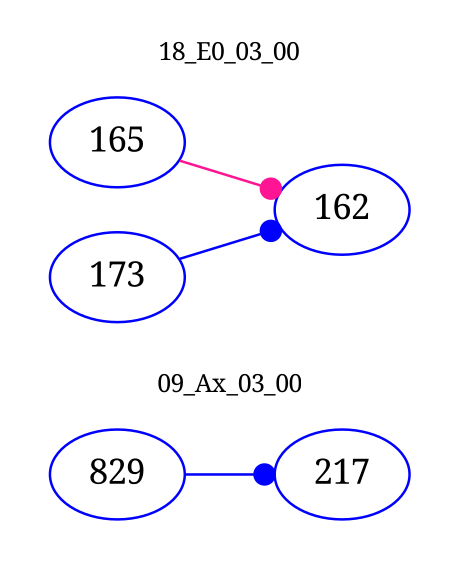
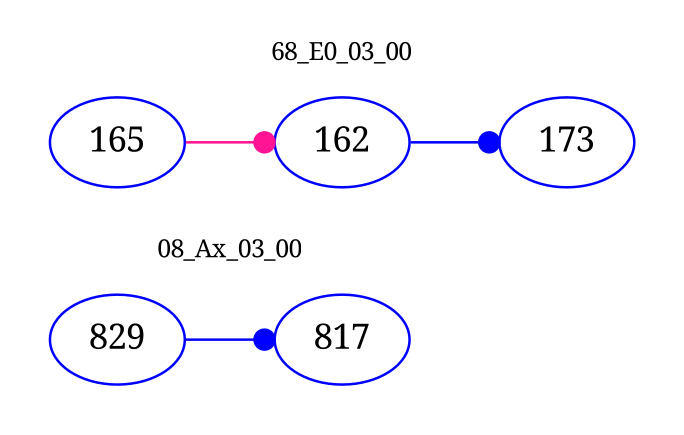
cluster "18_E0_03_00": label "18_E0_03_00" -> "68_E0_03_00"
edge "173" -> "162": reversed
cluster "09_Ax_03_00": label "09_Ax_03_00" -> "08_Ax_03_00"
node "217": label "217" -> "817"
